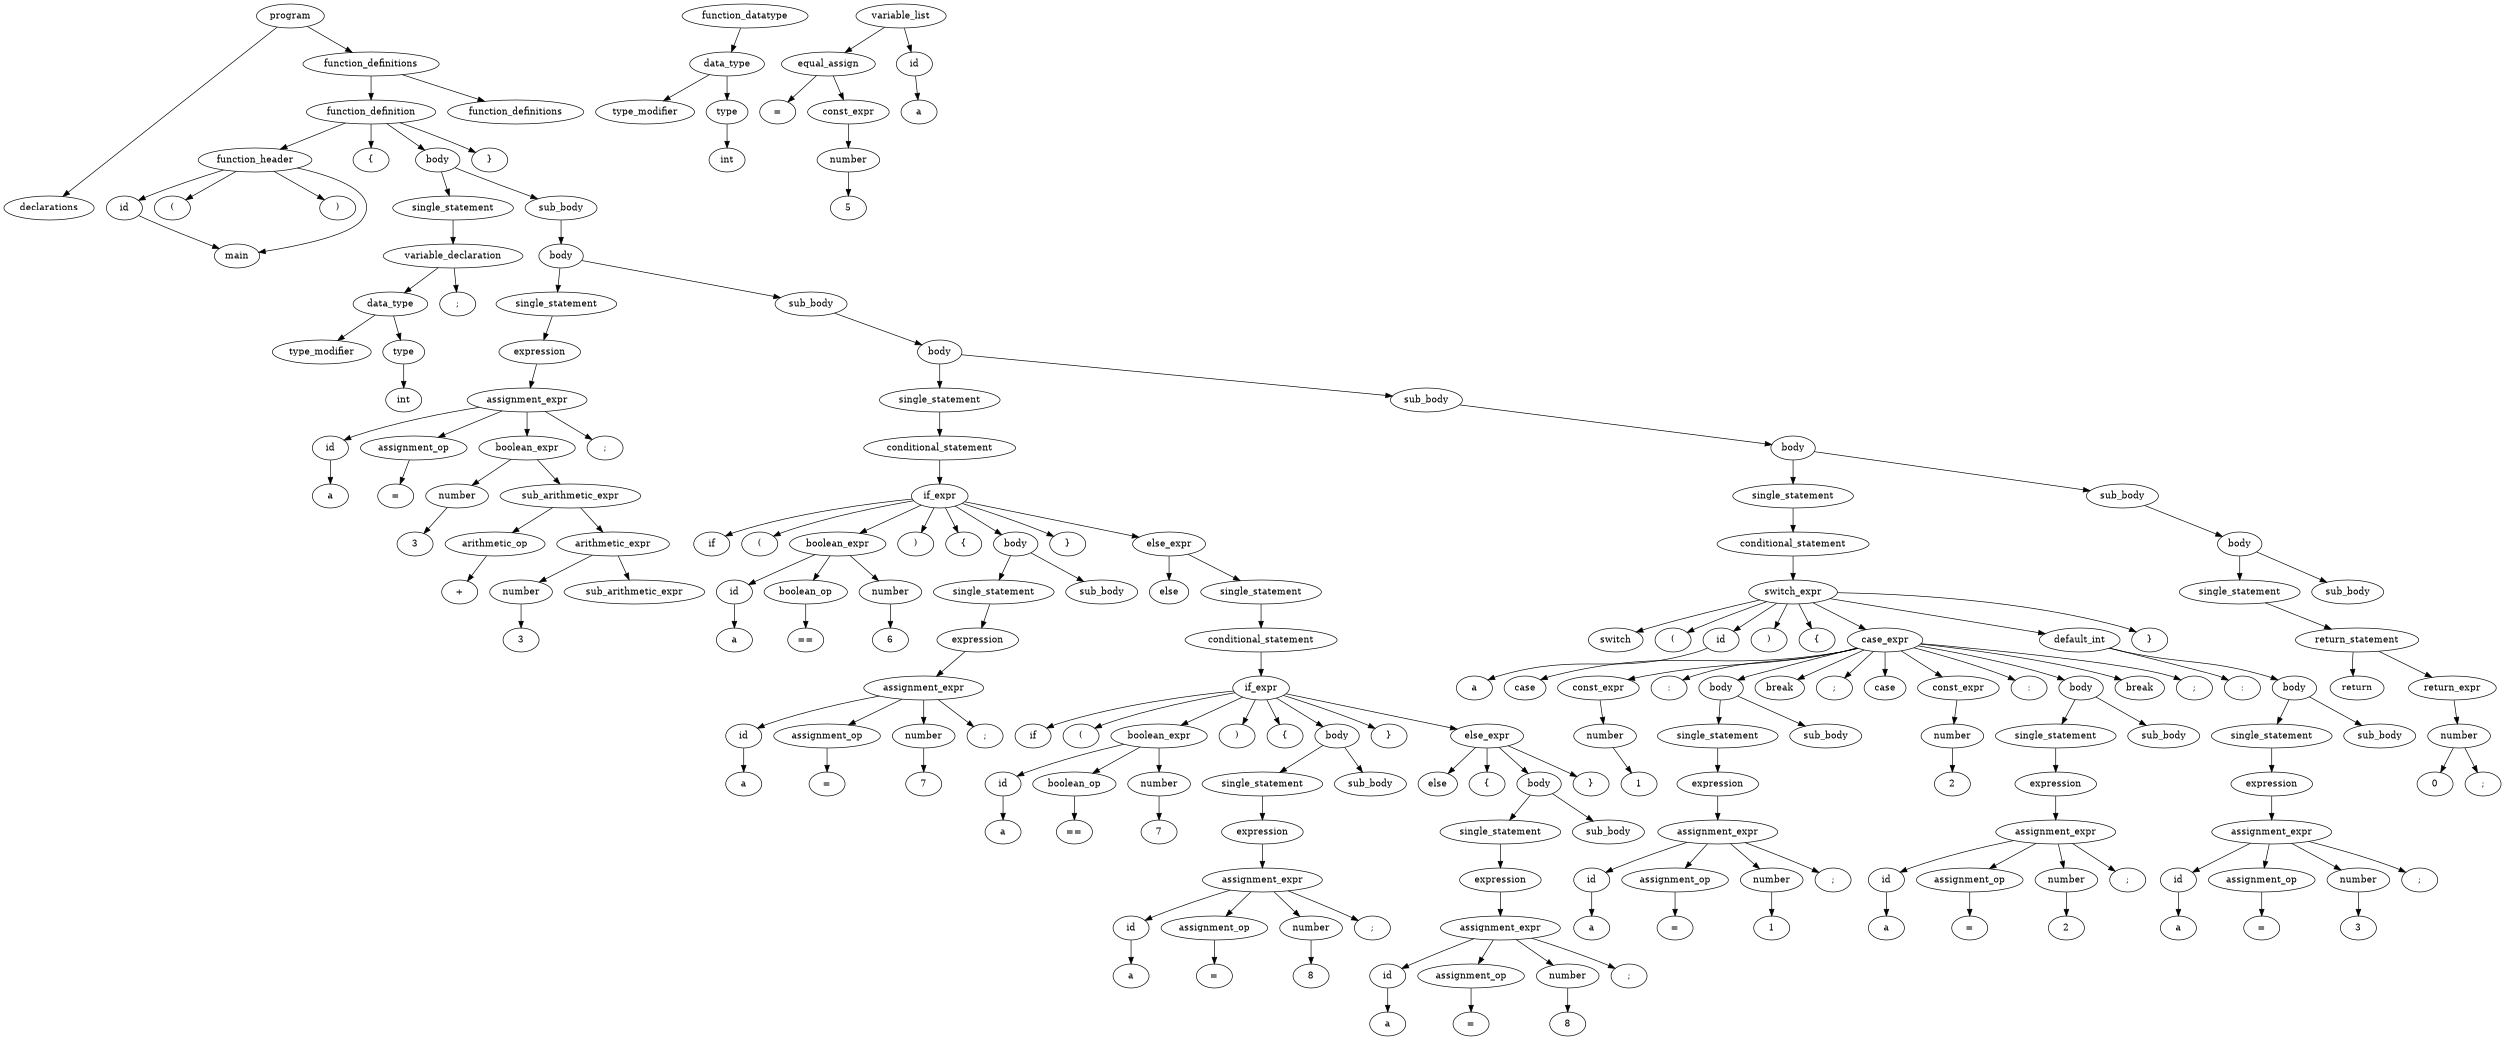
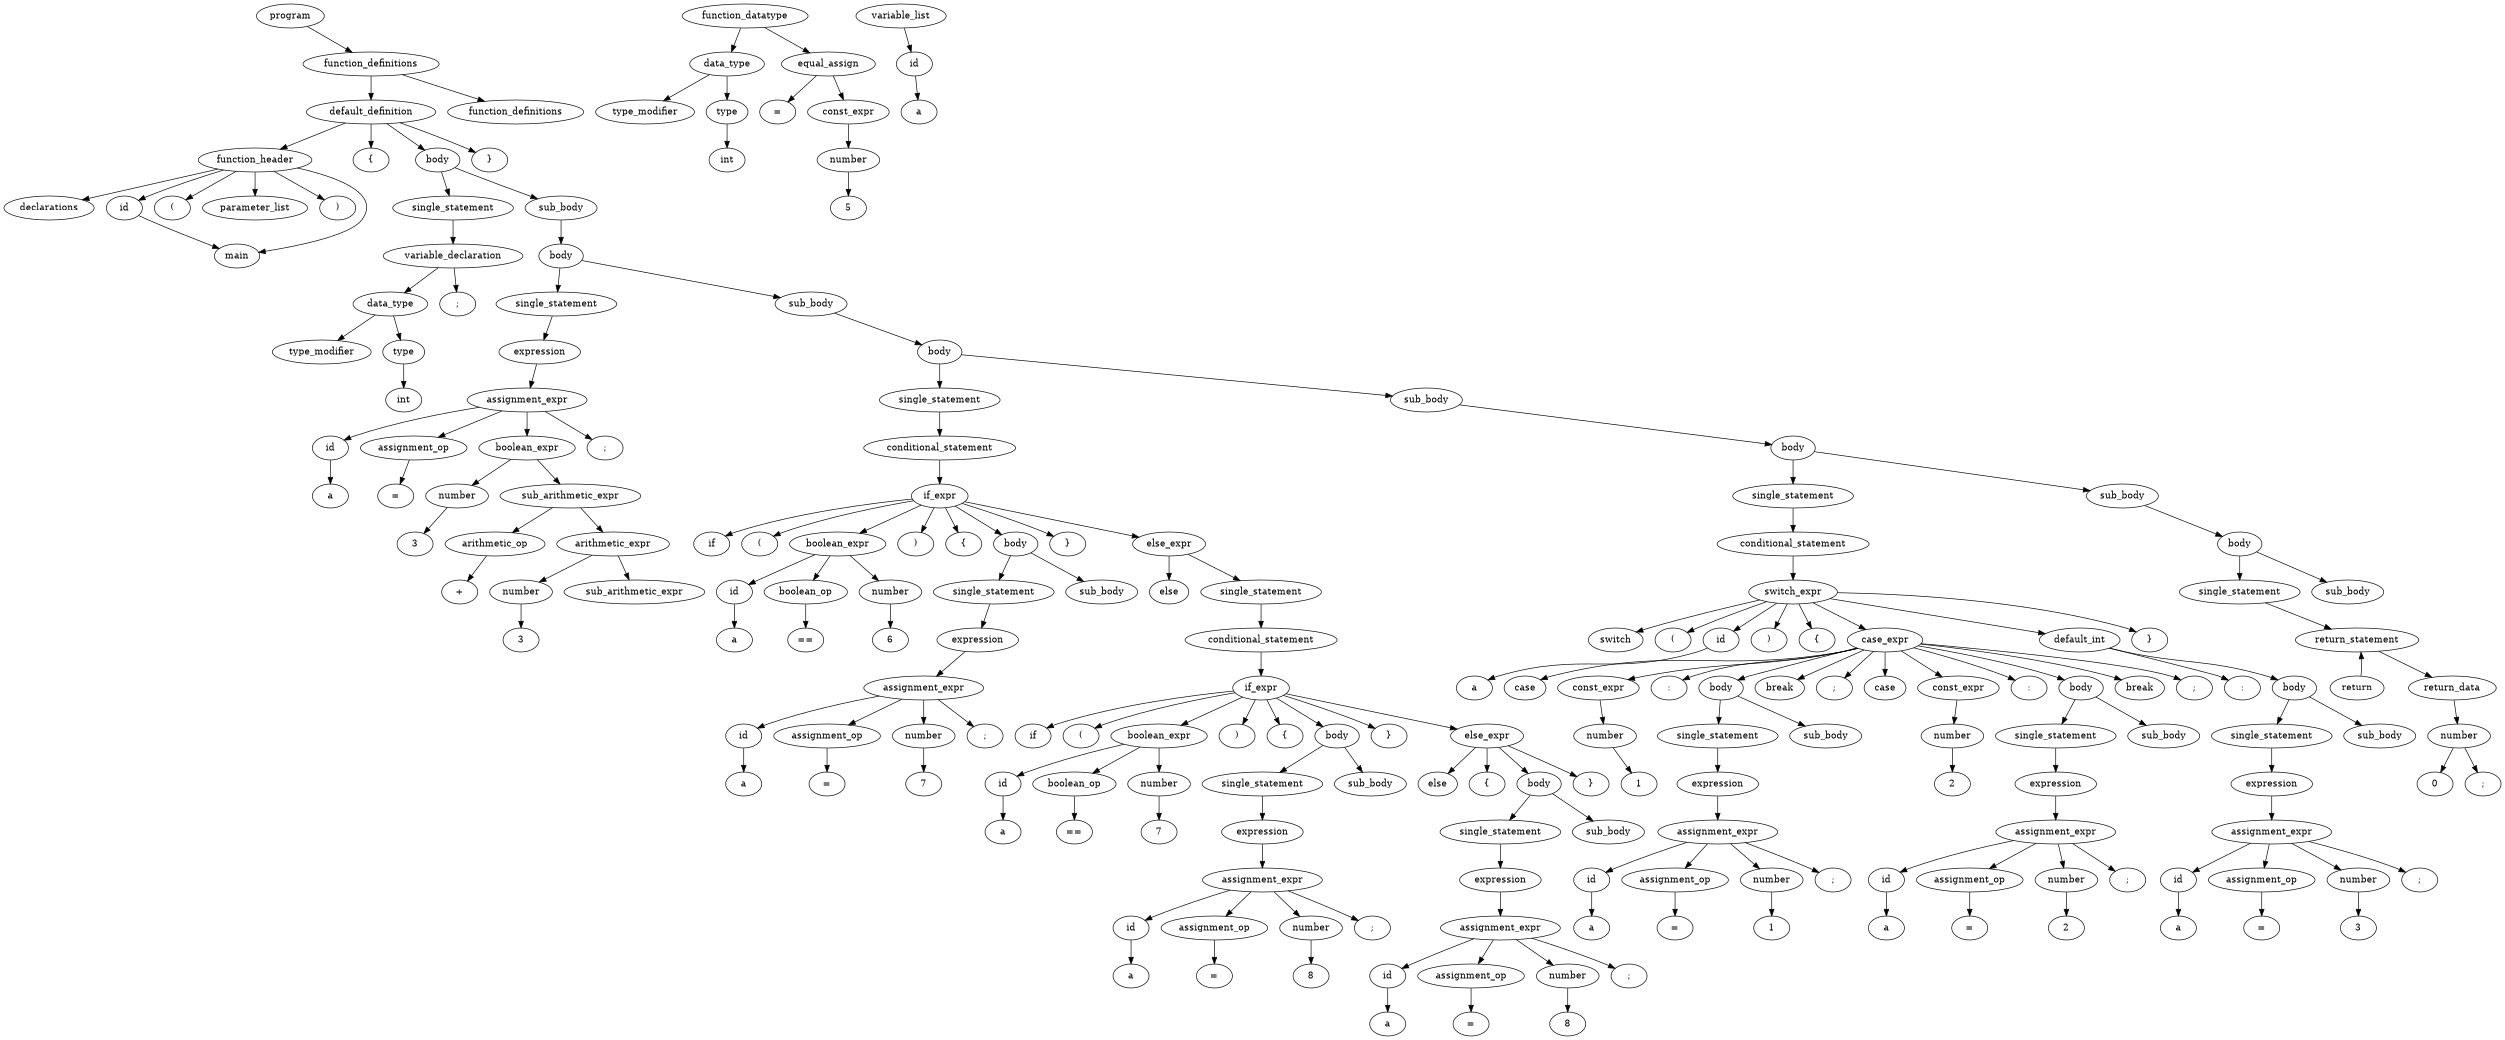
edge "variable_list" -> "equal_assign": now "function_datatype" -> "equal_assign"
edge "program" -> "declarations": now "function_header" -> "declarations"
node "function_definition": label "function_definition" -> "default_definition"
node "parameter_list": added
edge "return_statement" -> "return": reversed
node "return_expr": label "return_expr" -> "return_data"
